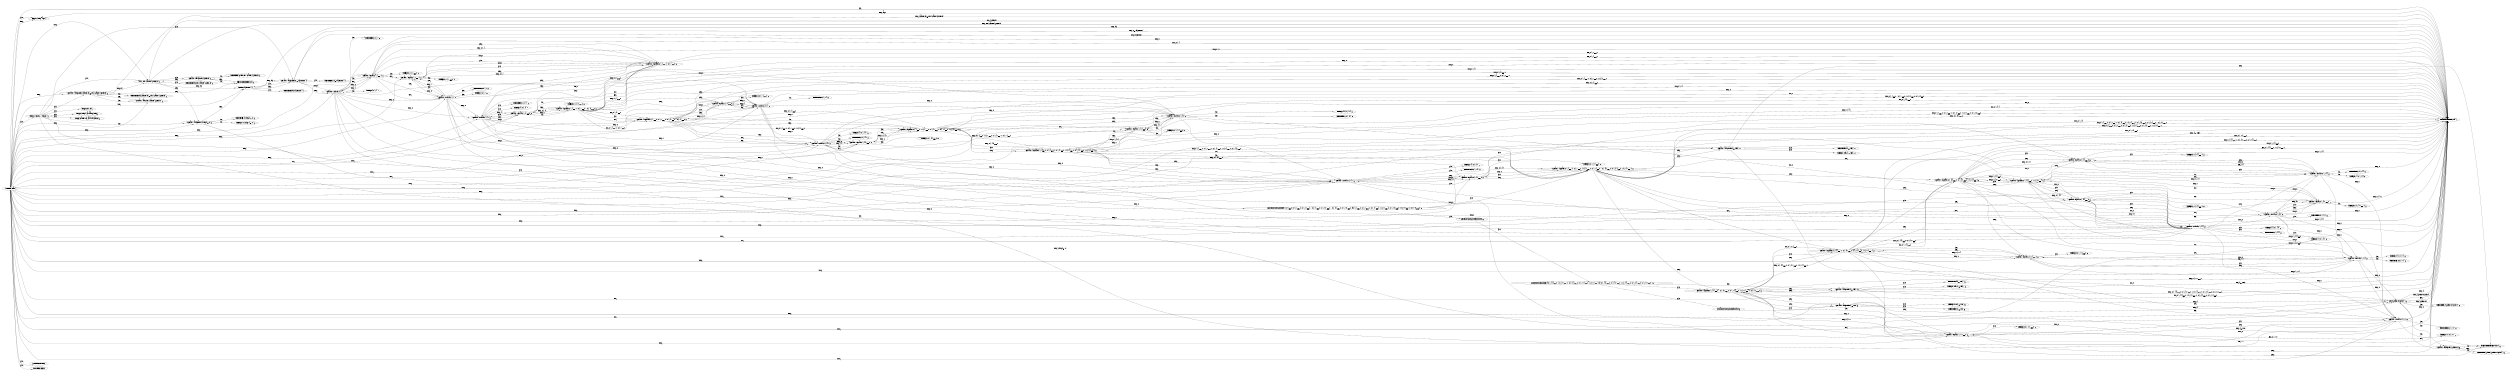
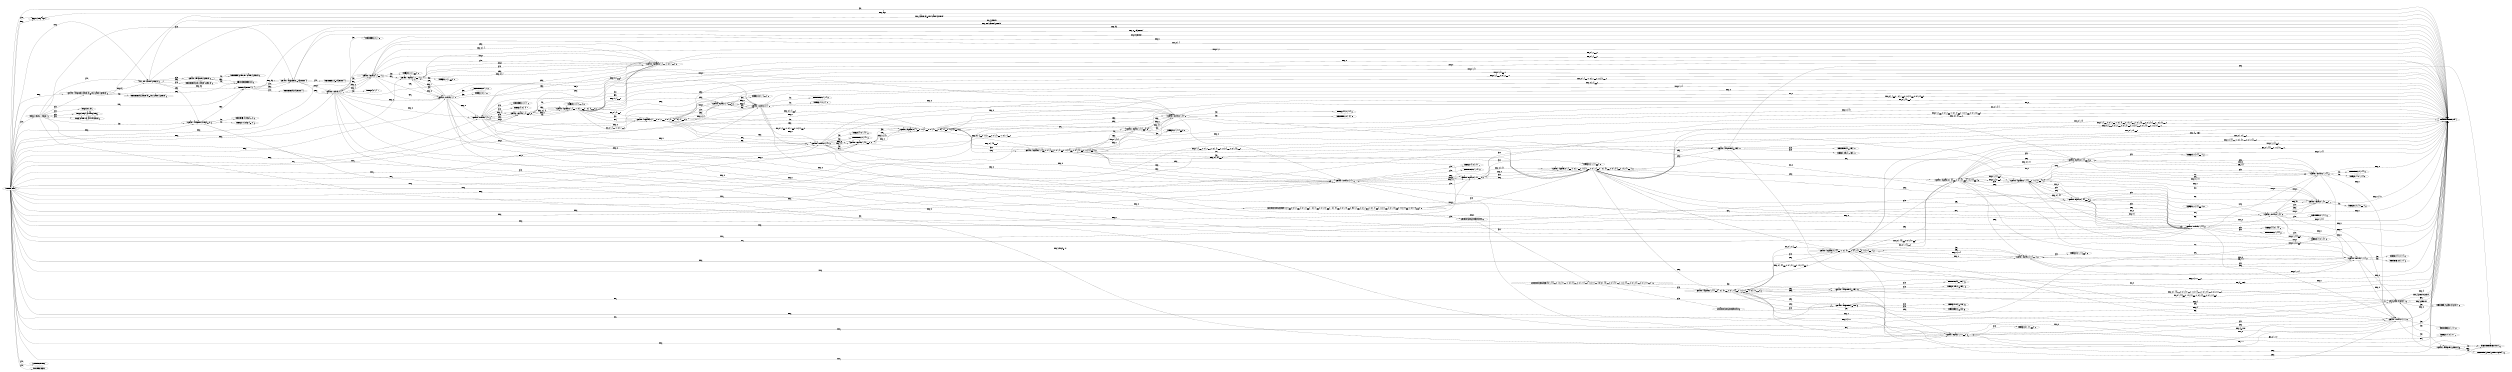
node "(<operator>.alloc,new Scanner(System.in))": removed
node "(LITERAL,74,n % 74)": added
node "(LITERAL,0,n % 447 == 0)": removed
